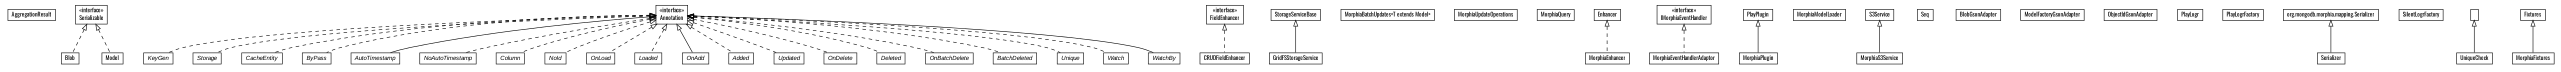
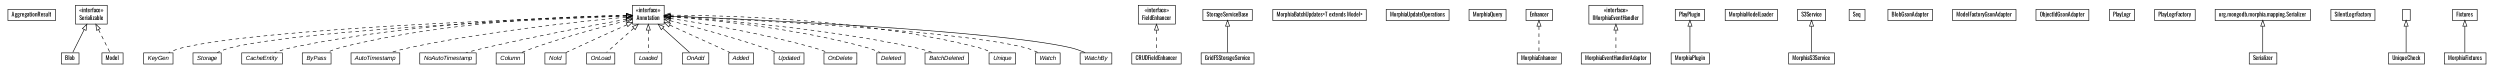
edge "AutoTimestamp" -> "Annotation": style solid -> dashed
edge "Blob" -> "Serializable": style dashed -> solid
node "OnBatchDelete": removed
